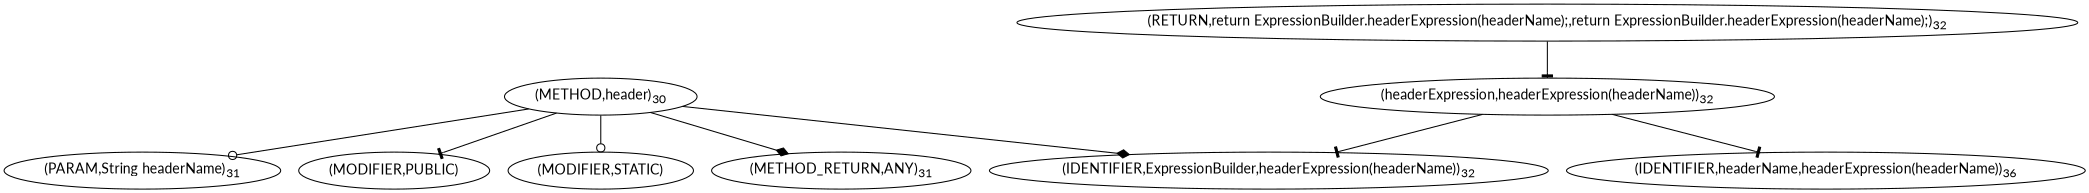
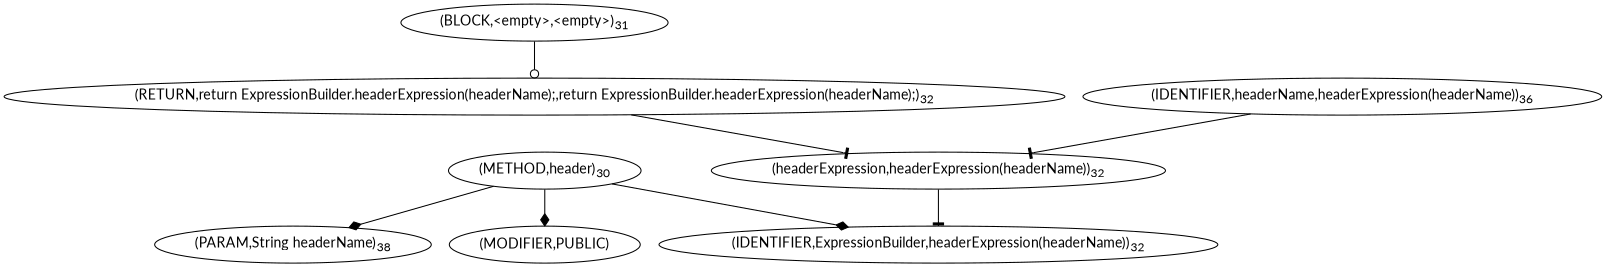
node "(BLOCK,<empty>,<empty>)": added
edge "(METHOD,header)" -> "(PARAM,String headerName)": arrowhead odot -> diamond
edge "(METHOD,header)" -> "(MODIFIER,PUBLIC)": arrowhead tee -> diamond
edge "(headerExpression,headerExpression(headerName))" -> "(IDENTIFIER,headerName,headerExpression(headerName))": reversed
node "(PARAM,String headerName)": text "31" -> "38"
node "(MODIFIER,STATIC)": removed
node "(METHOD_RETURN,ANY)": removed
